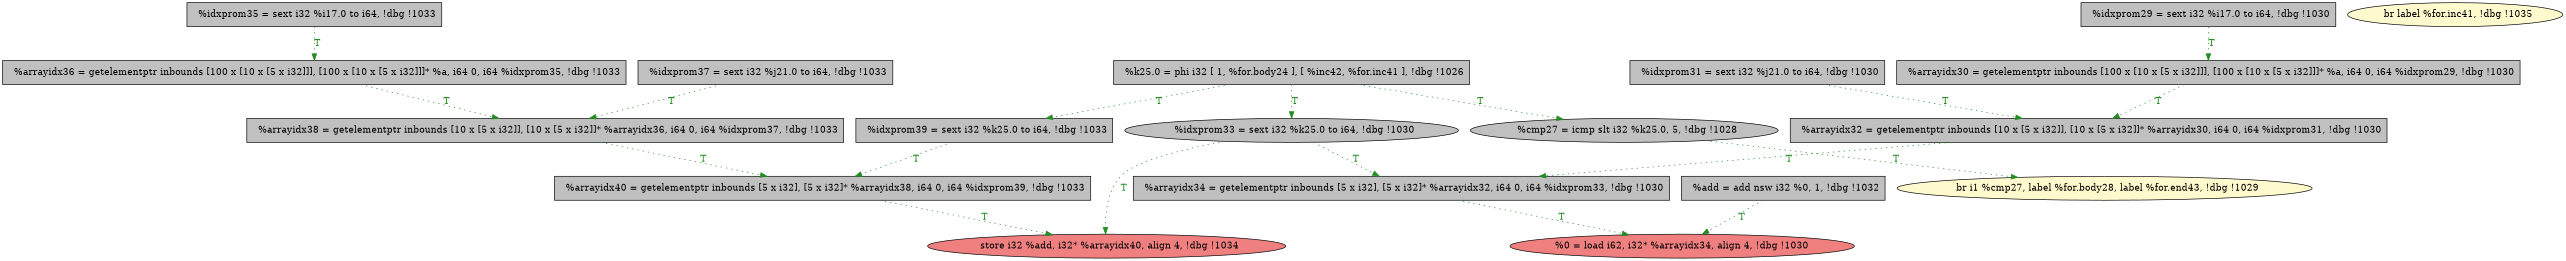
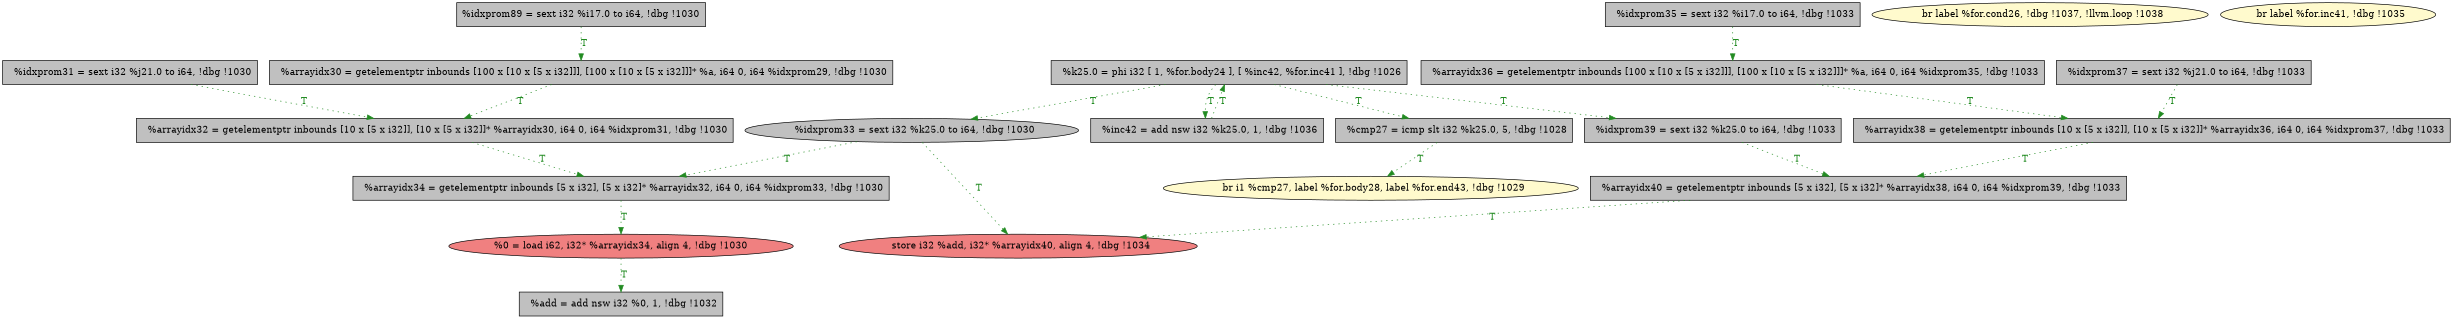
node "br label %for.cond26, !dbg !1037, !llvm.loop !1038": added
node "%idxprom29 = sext i32 %i17.0 to i64, !dbg !1030": label "%idxprom29 = sext i32 %i17.0 to i64, !dbg !1030" -> "%idxprom89 = sext i32 %i17.0 to i64, !dbg !1030"
node "%inc42 = add nsw i32 %k25.0, 1, !dbg !1036": added
node "%cmp27 = icmp slt i32 %k25.0, 5, !dbg !1028": shape ellipse -> box
edge "%add = add nsw i32 %0, 1, !dbg !1032" -> "%0 = load i62, i32* %arrayidx34, align 4, !dbg !1030": reversed
